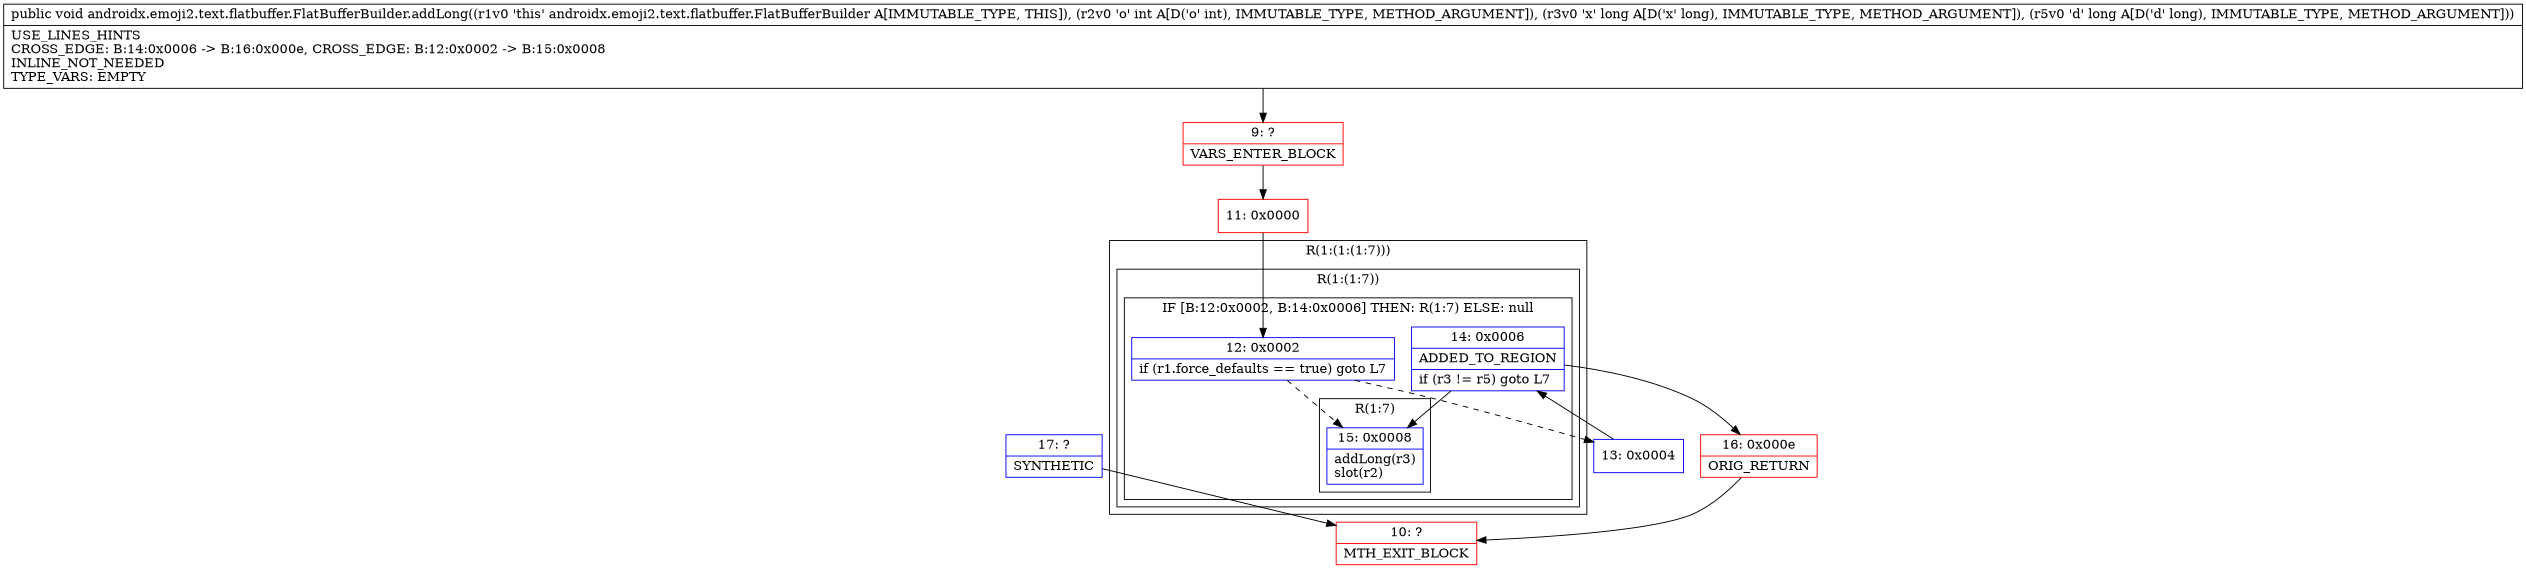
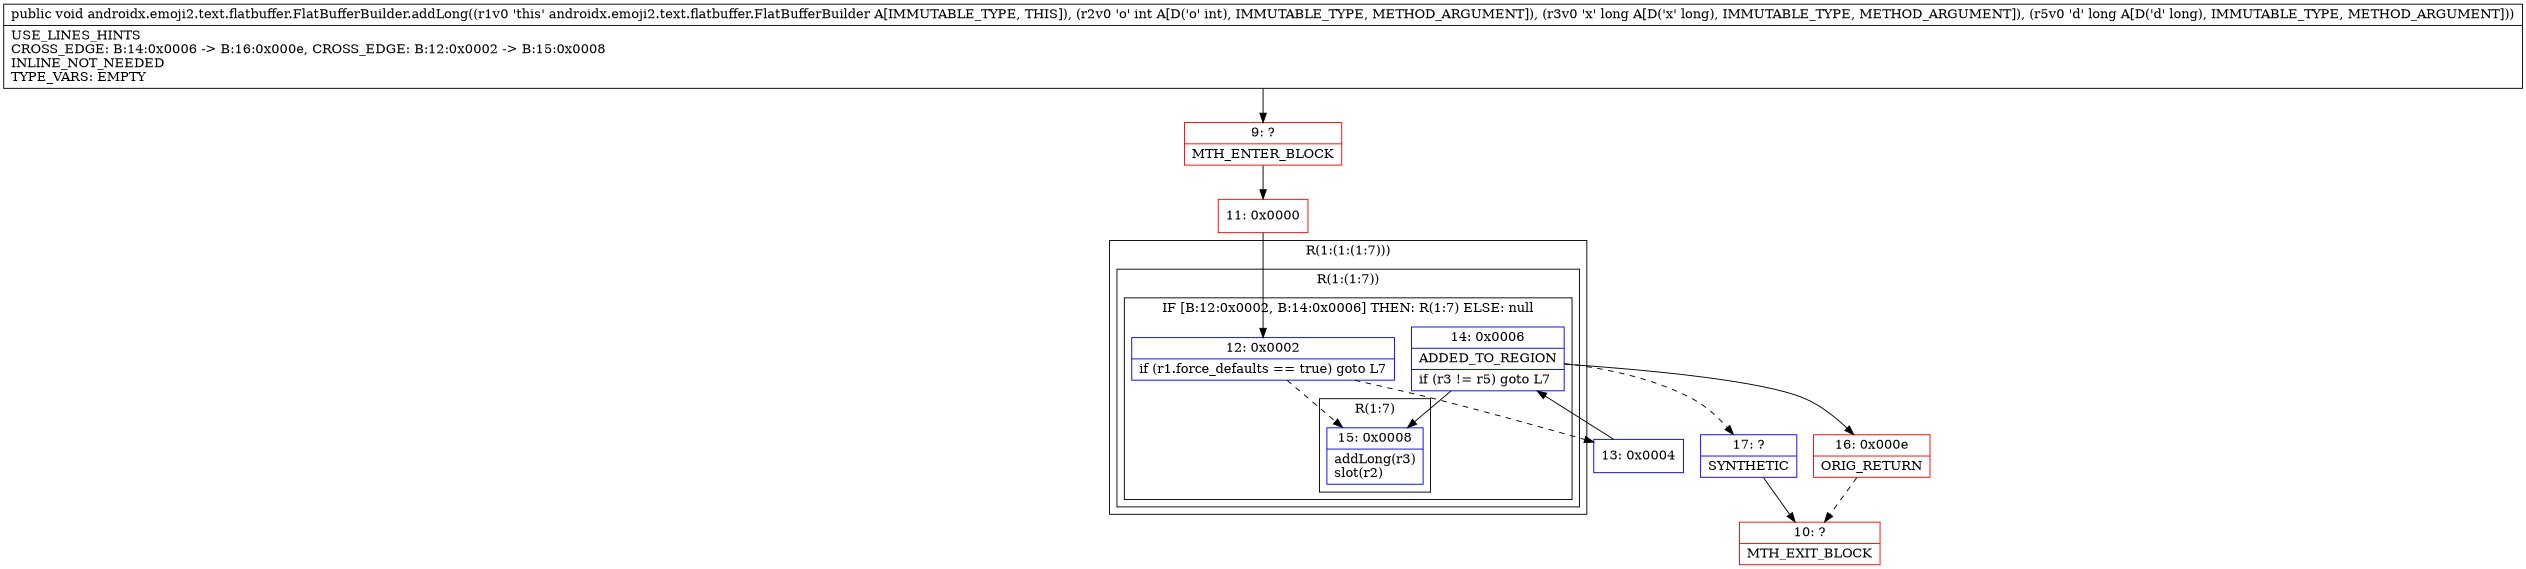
node "9: ?": text "VARS_ENTER_BLOCK" -> "MTH_ENTER_BLOCK"
edge "14: 0x0006" -> "17: ?": added
edge "16: 0x000e" -> "10: ?": style solid -> dashed
